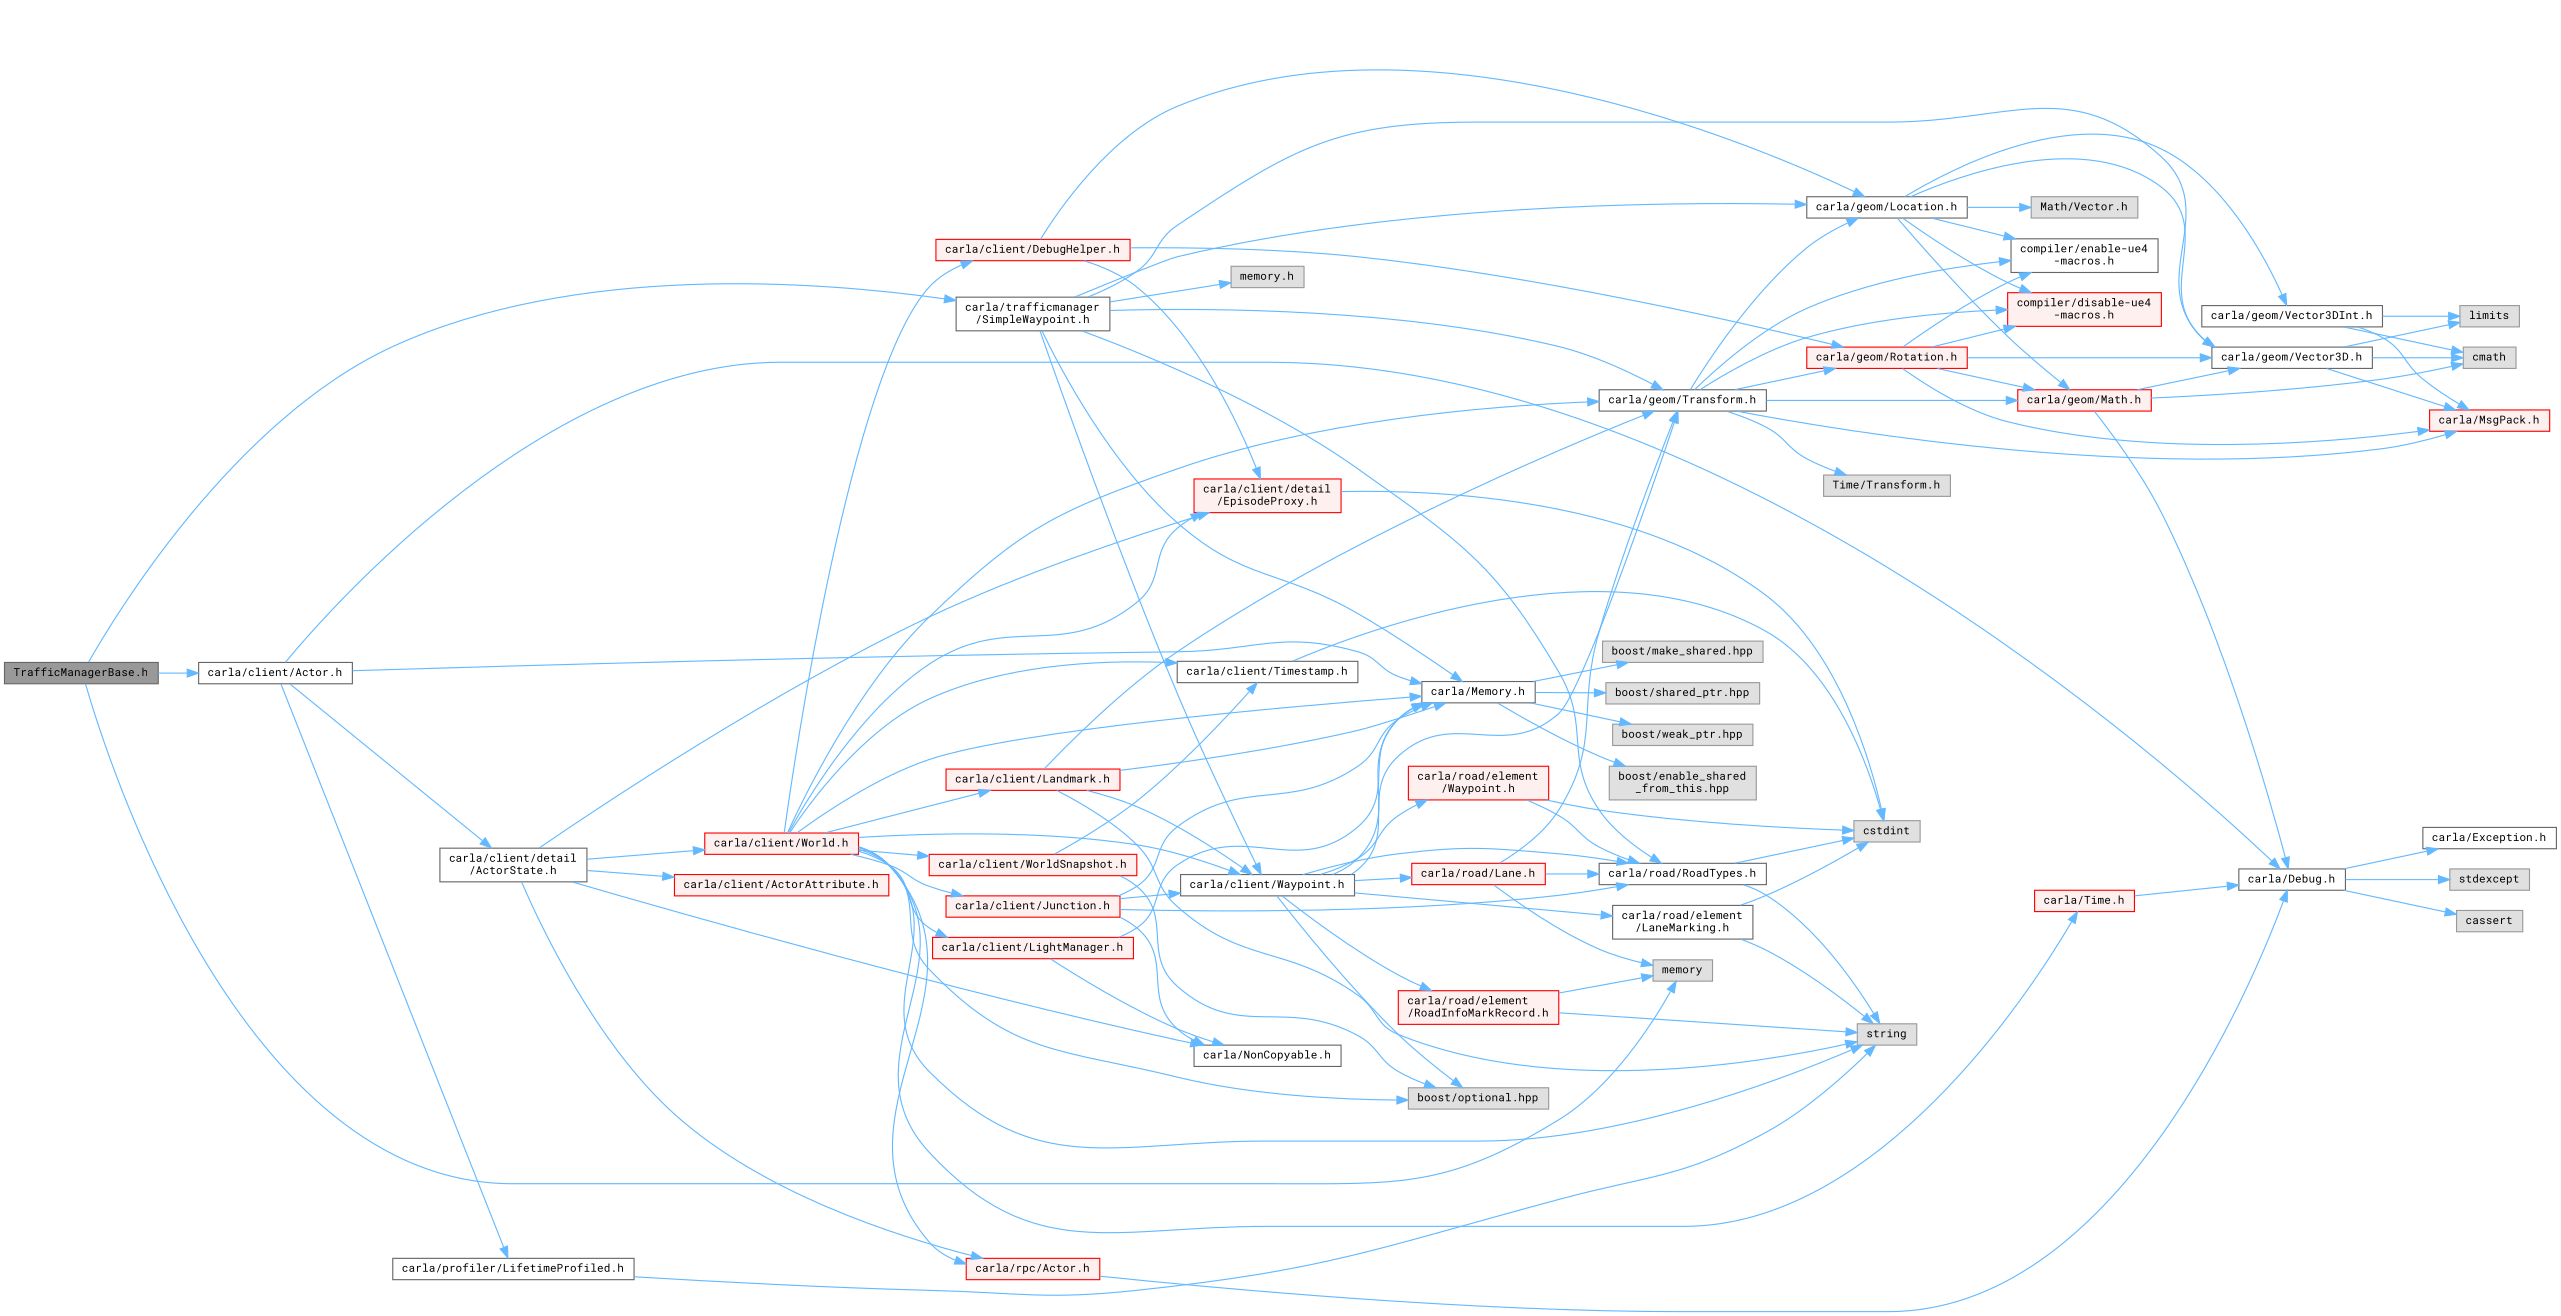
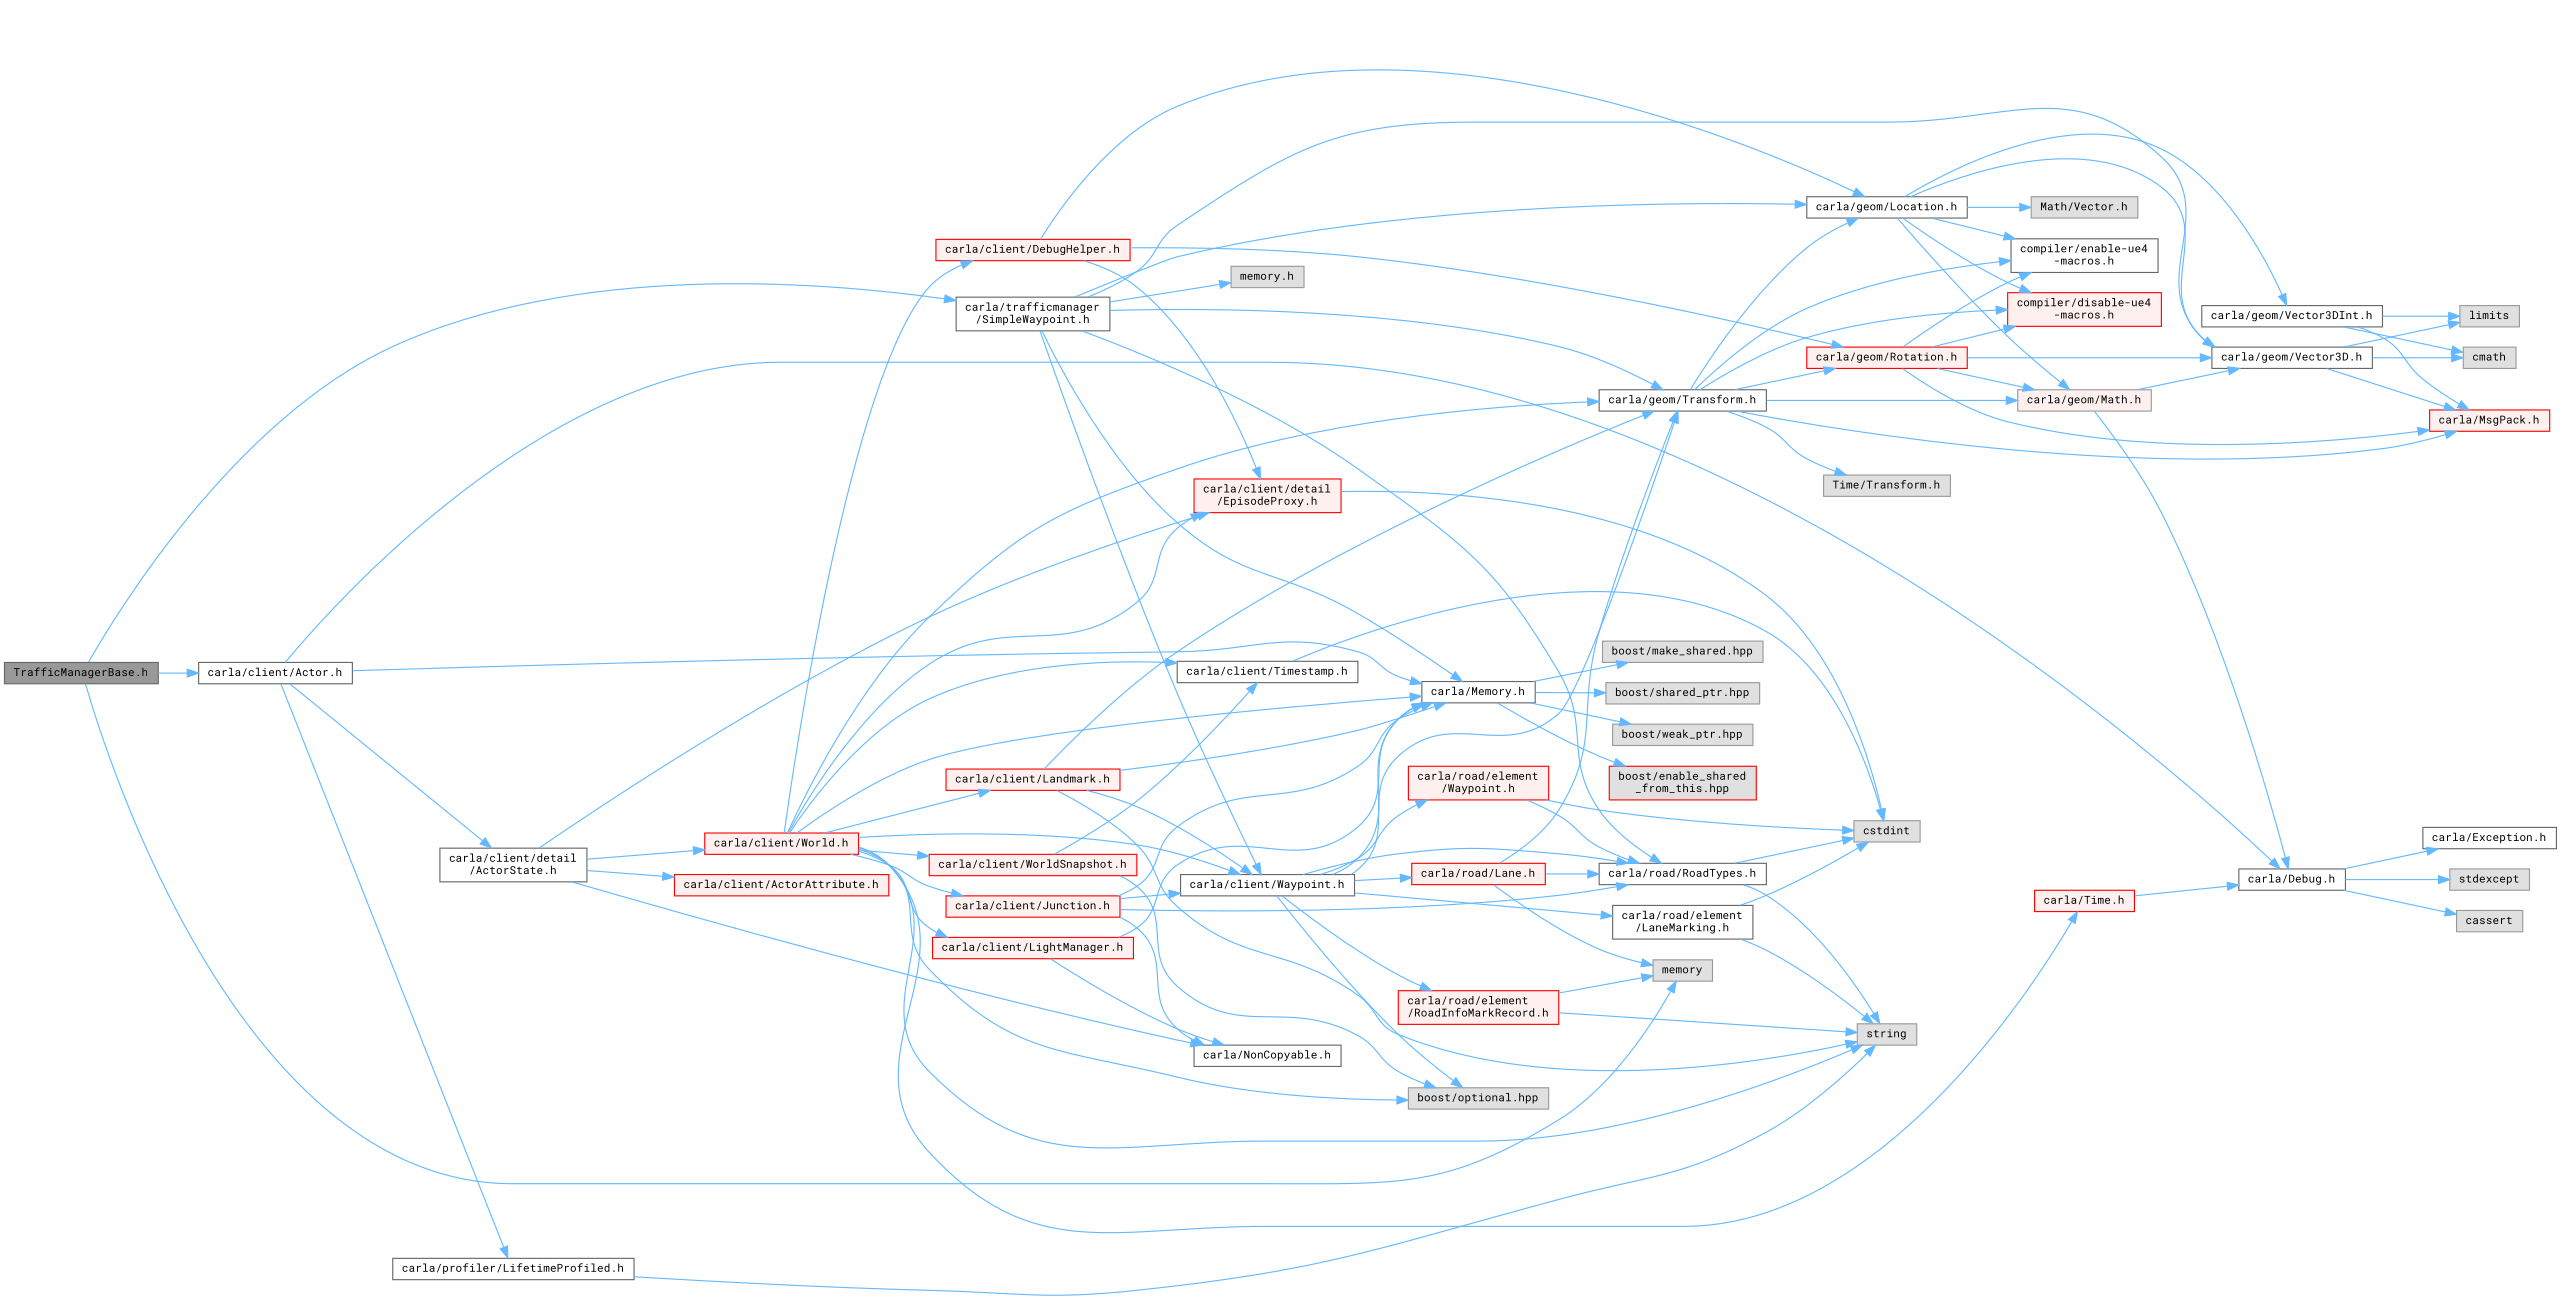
edge "carla/geom/Math.h" -> "cmath": removed
node "carla/geom/Math.h": color red -> grey60
node "boost/enable_shared _from_this.hpp": color grey60 -> red
node "carla/rpc/Actor.h": removed
